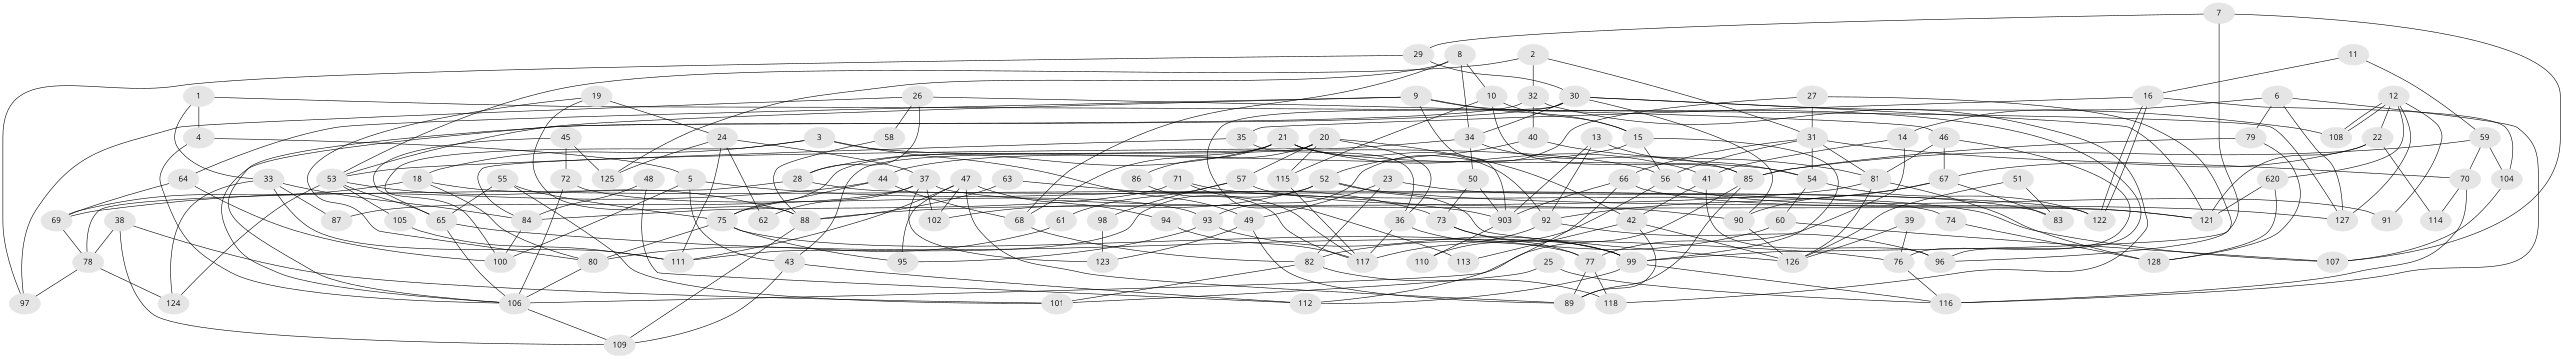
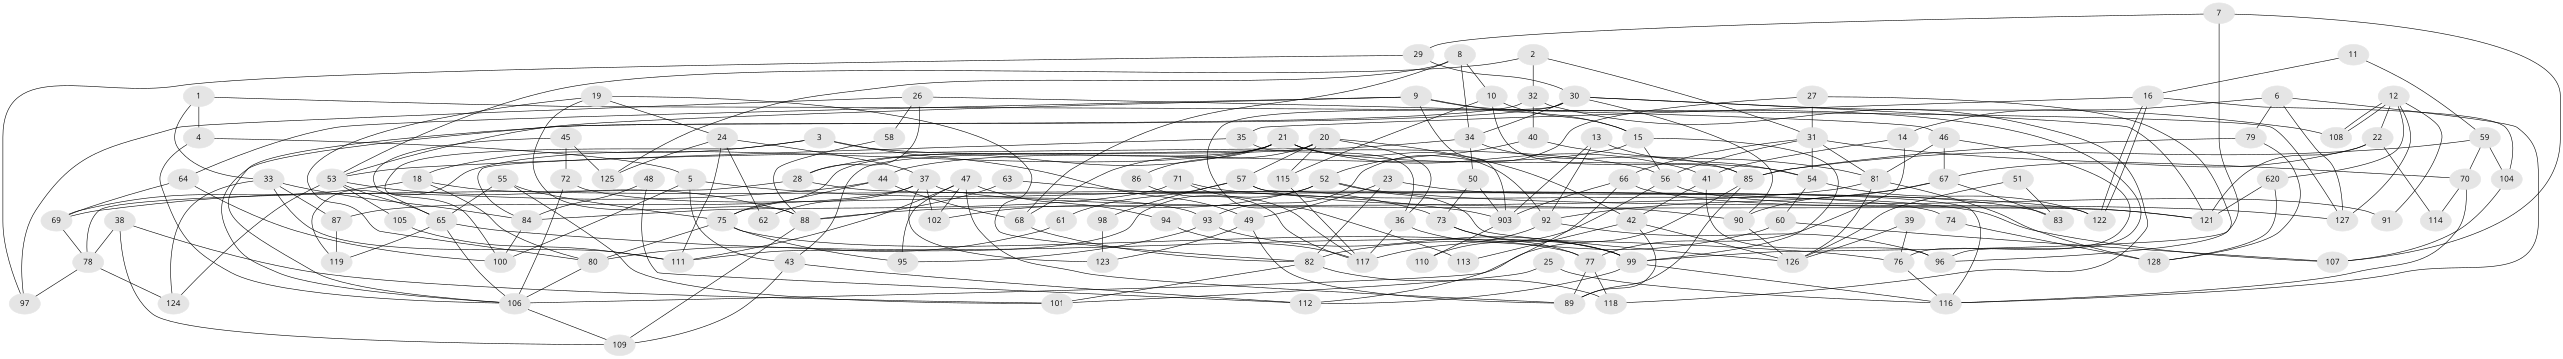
edge "19" -- "82": added
edge "57" -- "116": added
node "119": added
